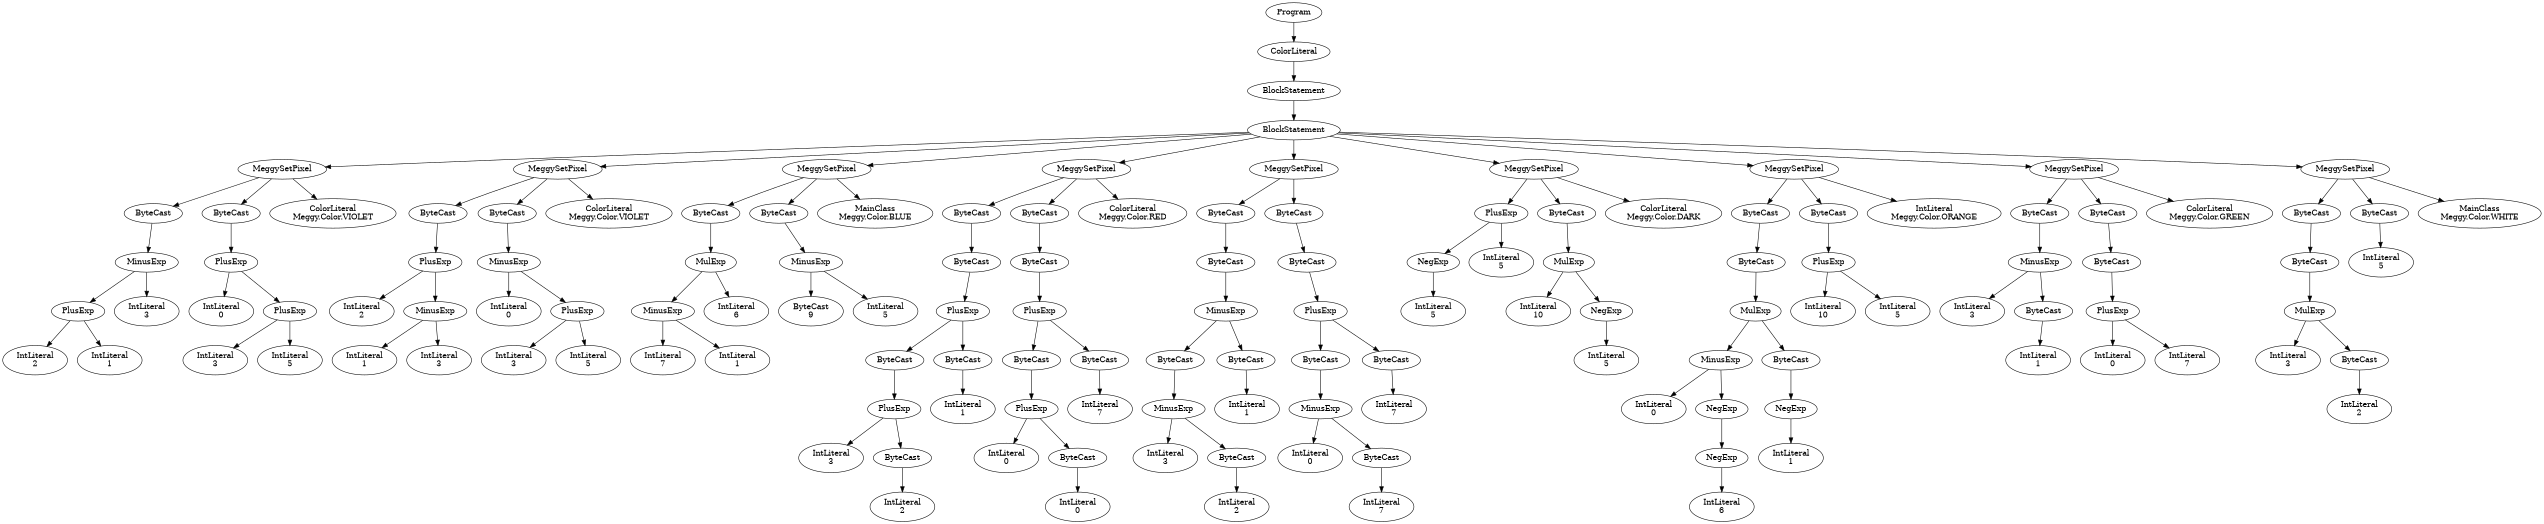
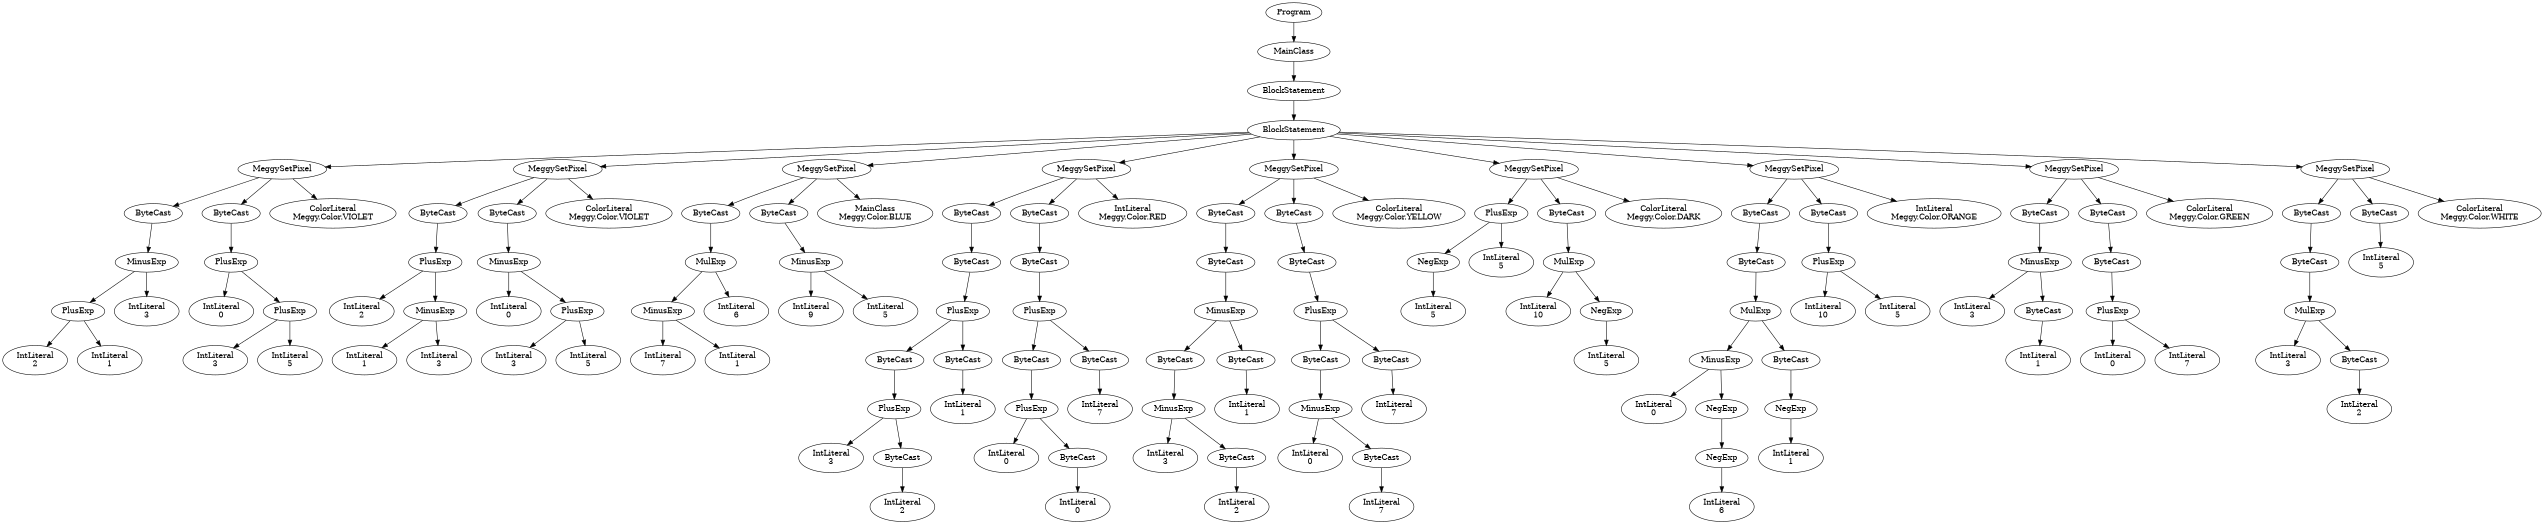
node "ColorLiteral": label "ColorLiteral" -> "MainClass"
node "ColorLiteral Meggy.Color.RED": label "ColorLiteral Meggy.Color.RED" -> "IntLiteral Meggy.Color.RED"
node "ColorLiteral Meggy.Color.YELLOW": added
node "MainClass Meggy.Color.WHITE": label "MainClass Meggy.Color.WHITE" -> "ColorLiteral Meggy.Color.WHITE"
node "ByteCast 9": label "ByteCast 9" -> "IntLiteral 9"
